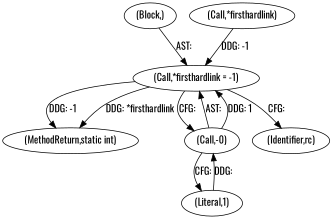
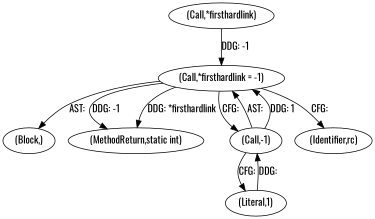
edge "(Block,)" -> "(Call,*firsthardlink = -1)": reversed
node "(Call,-0)": label "(Call,-0)" -> "(Call,-1)"
